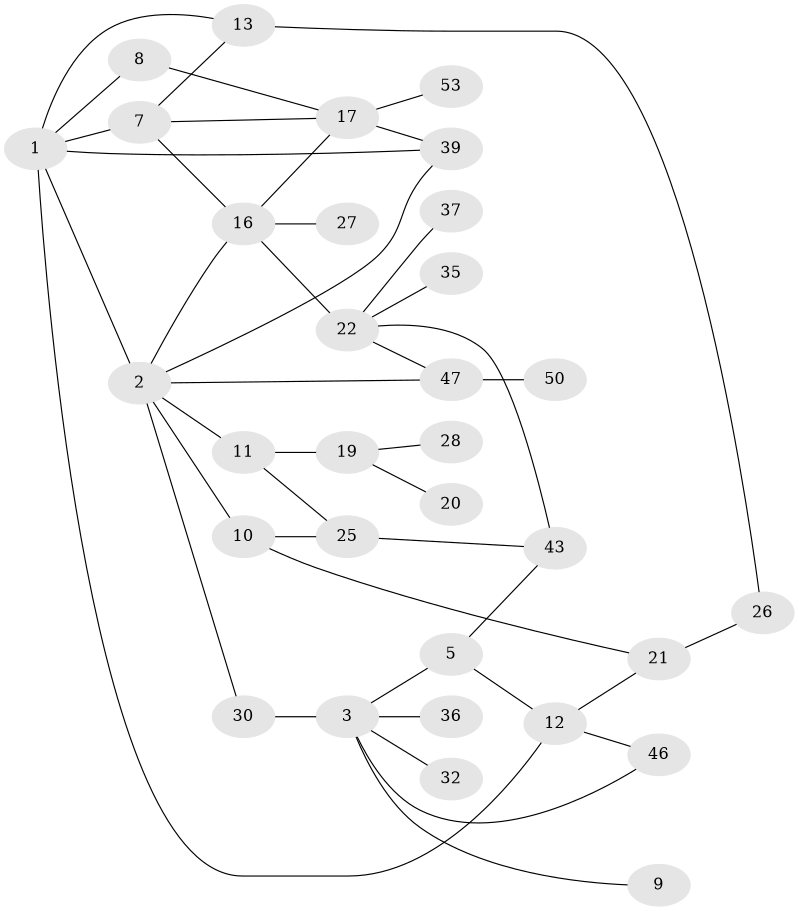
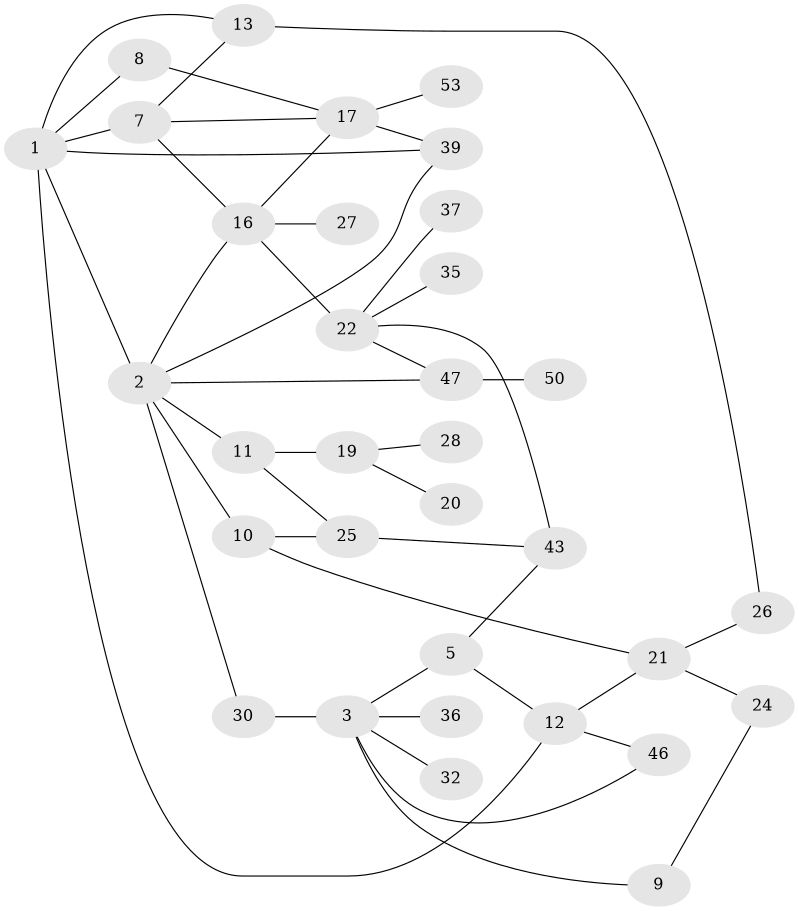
node "24": added
